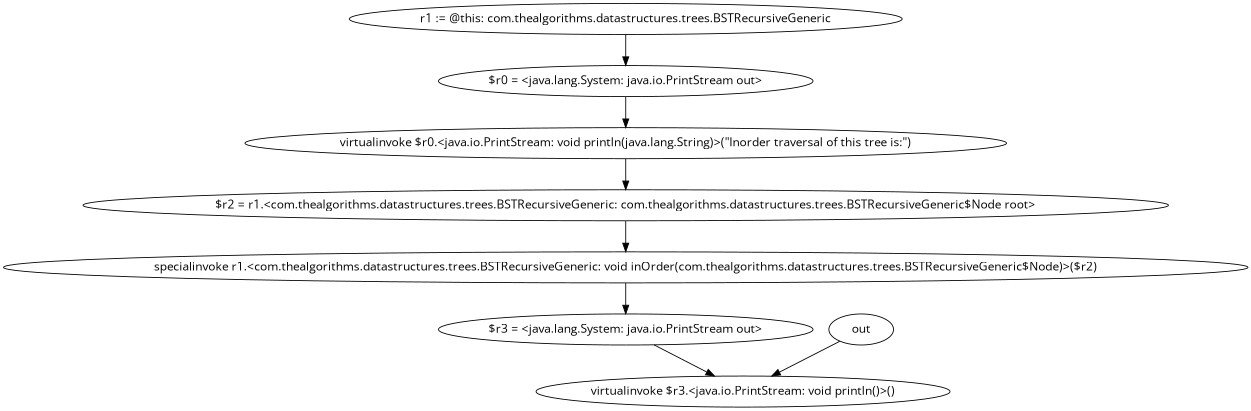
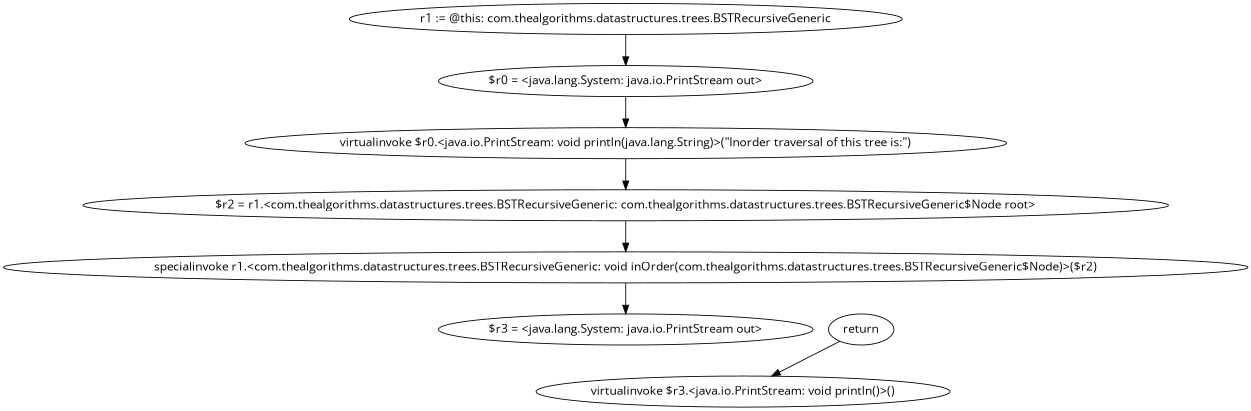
node "out": label "out" -> "return"
edge "$r3 = <java.lang.System: java.io.PrintStream out>" -> "virtualinvoke $r3.<java.io.PrintStream: void println()>()": removed
